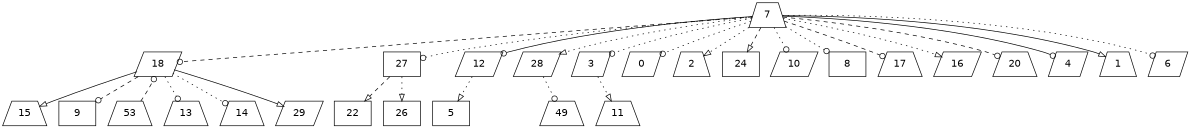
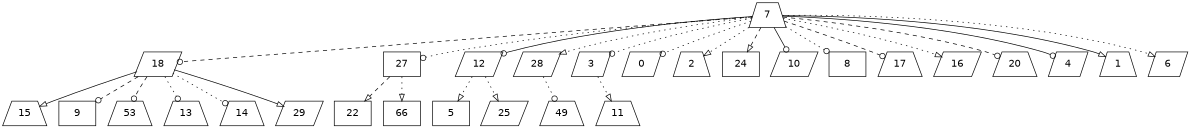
edge "7" -> "6": arrowhead odot -> onormal
edge "7" -> "10": style dotted -> solid
edge "53" -> "18": reversed
node "26": label "26" -> "66"
node "25": added
